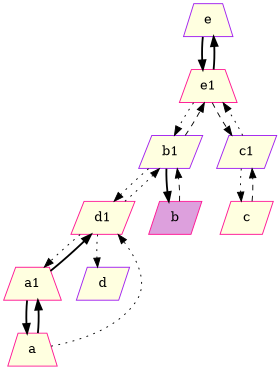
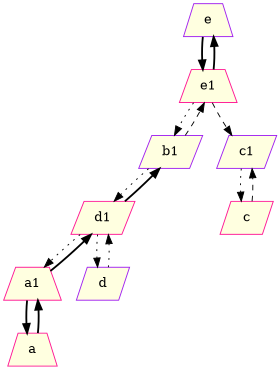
edge "c1" -> "e1": removed
edge "d1" -> "b1": style dotted -> bold
node "b": removed
edge "a" -> "d1": now "d" -> "d1"
